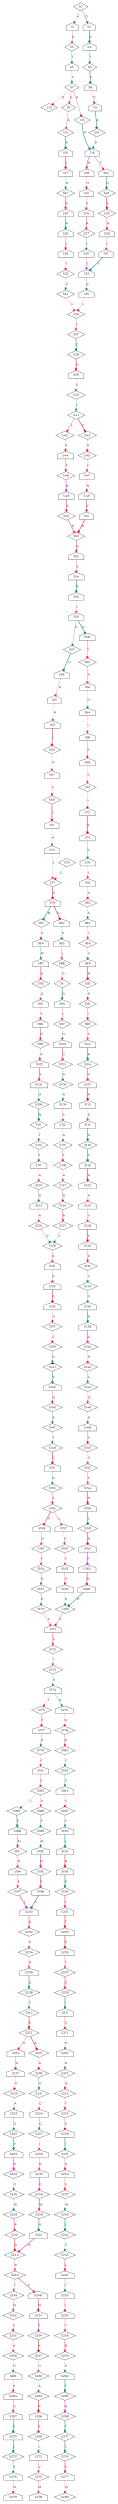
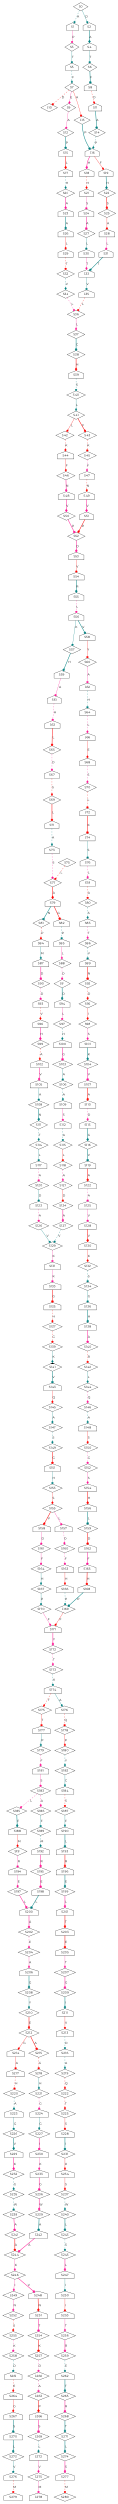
edge "S77" -> "S79": arrowhead dot -> diamond
edge "S155" -> "S158": arrowhead dot -> diamond
edge "S227" -> "S230": style dashed -> bold
